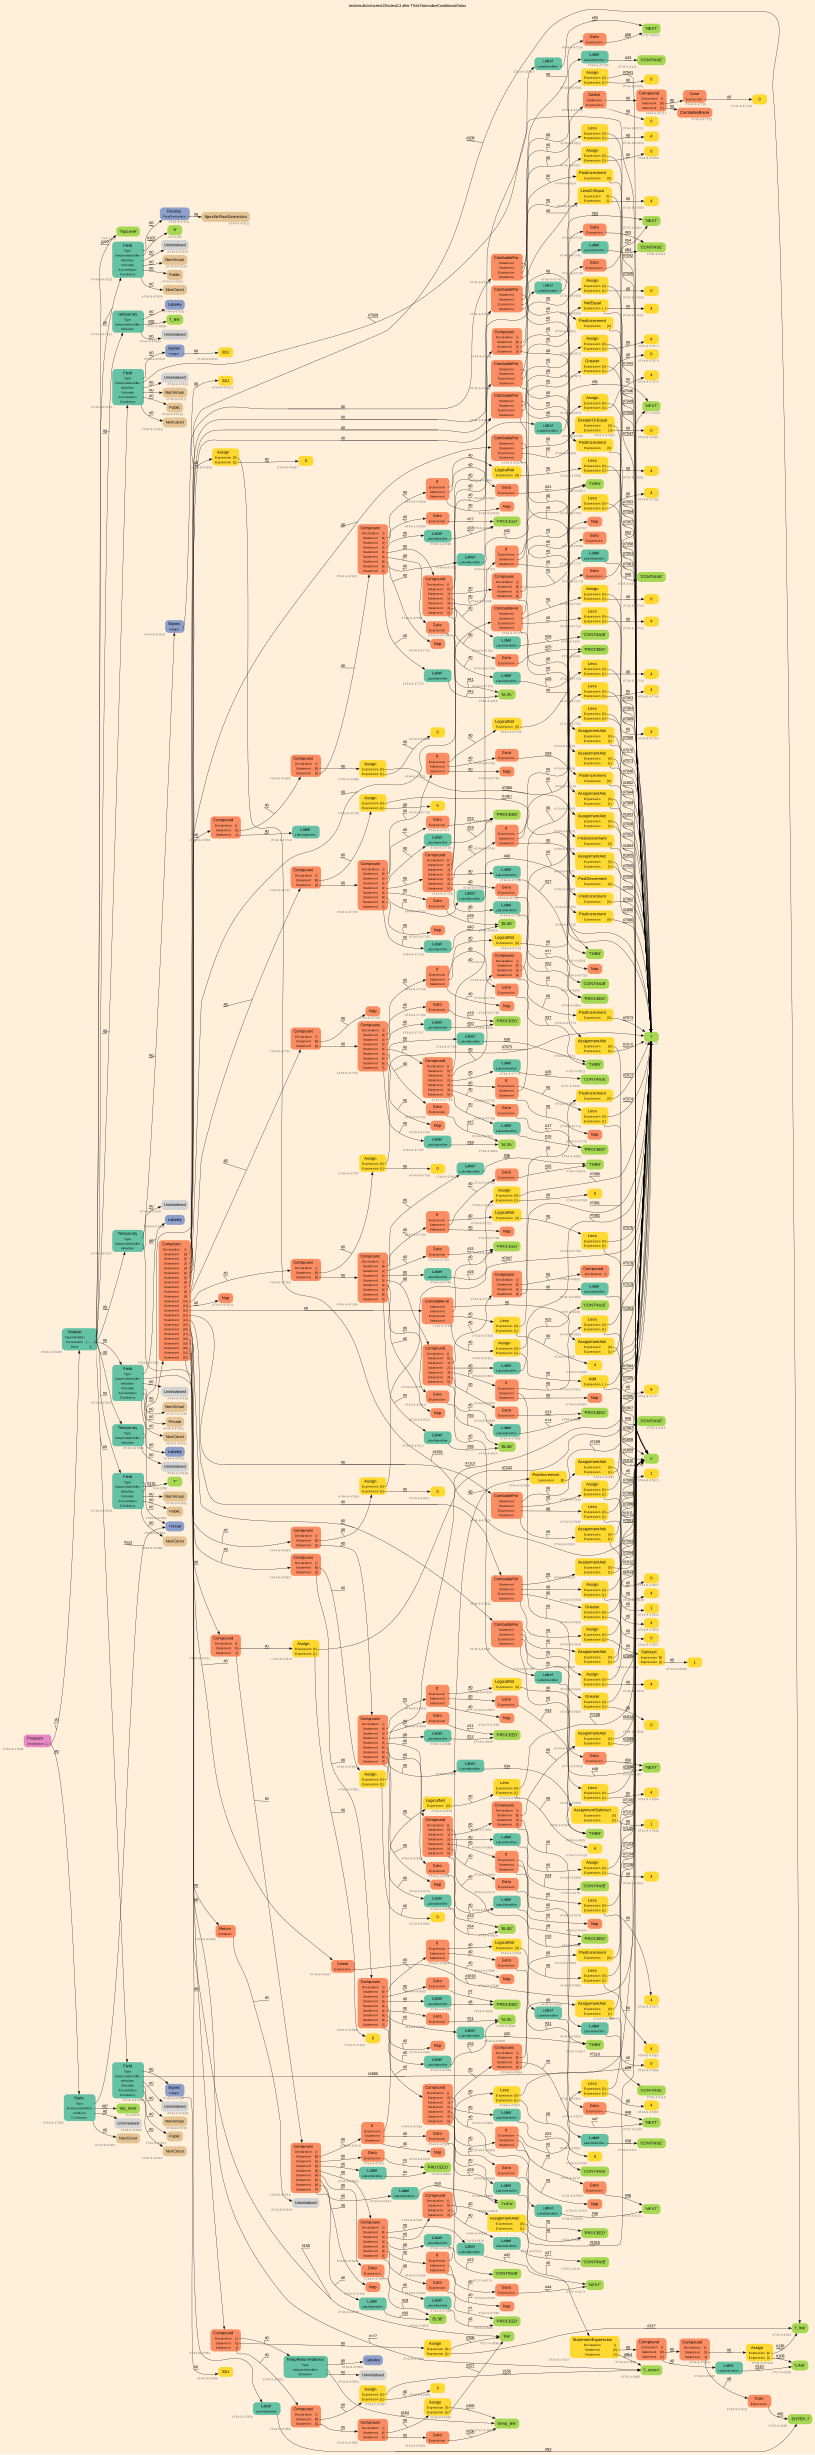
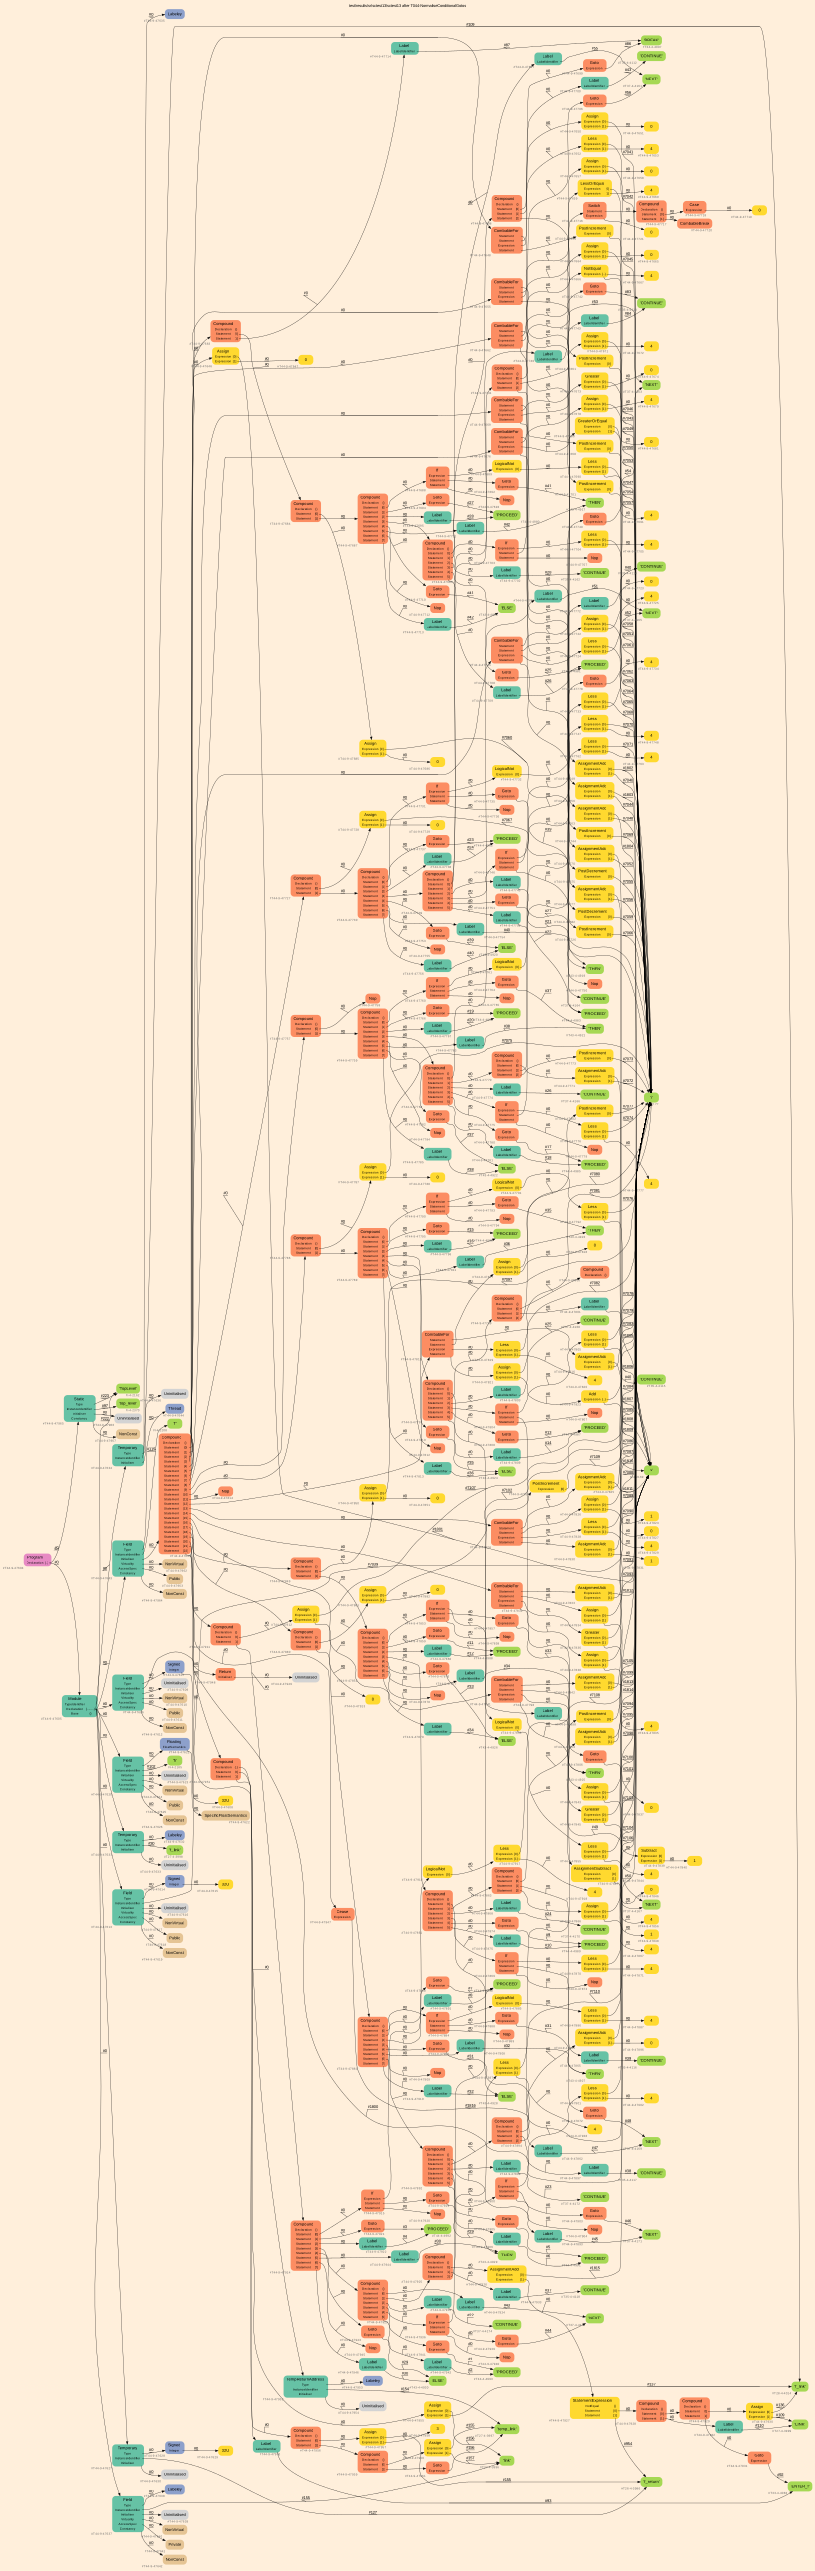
node "'BREAK'": added
edge "Static" -> "Thread": now "Static" -> "'TopLevel'"
node "StatementExpression": text "Declaration" -> "NotEqual"
